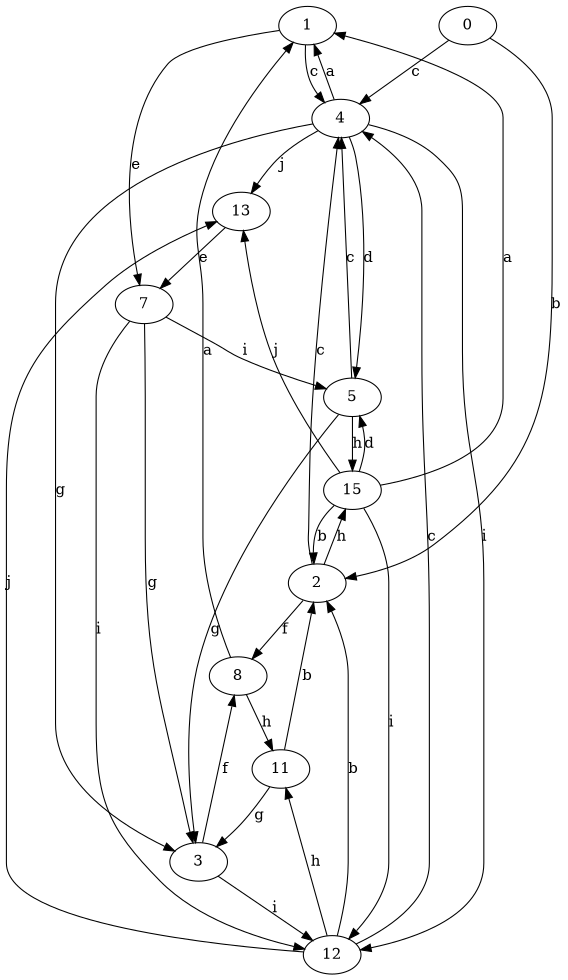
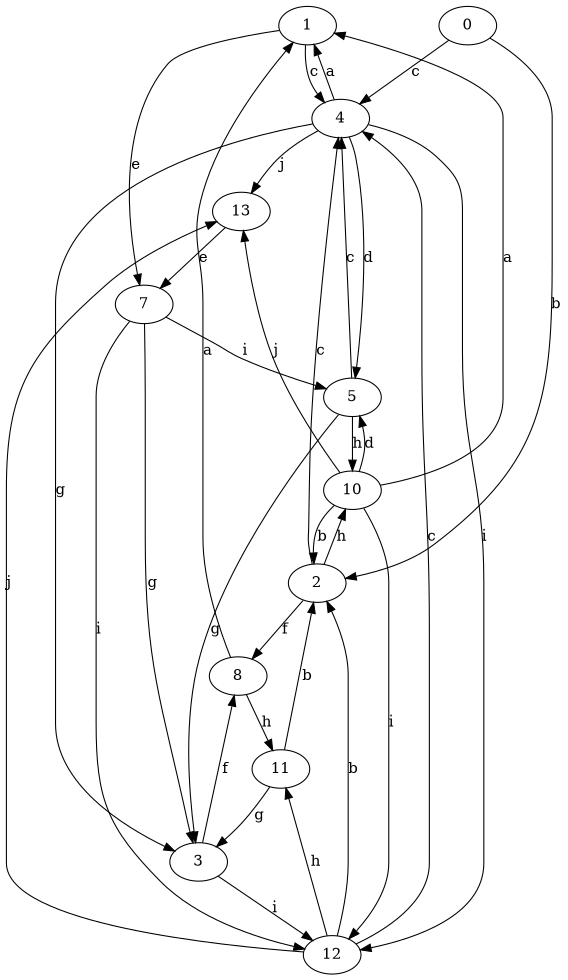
node "15": label "15" -> "10"
